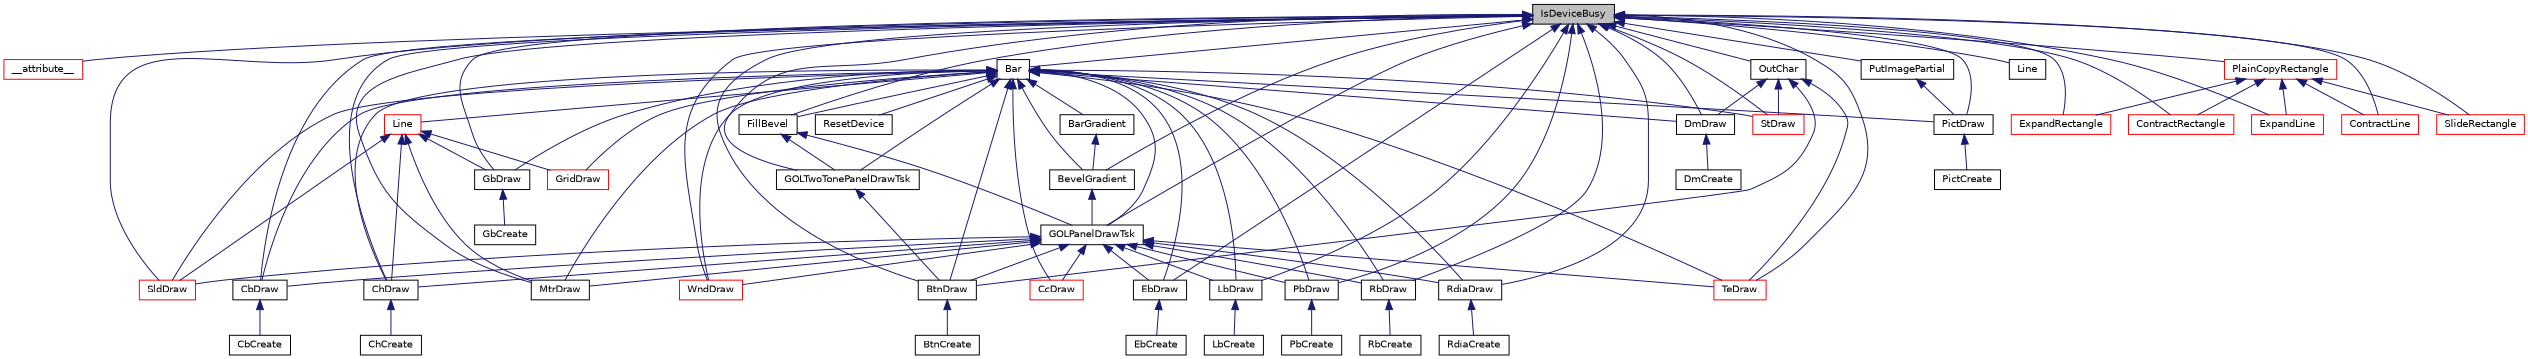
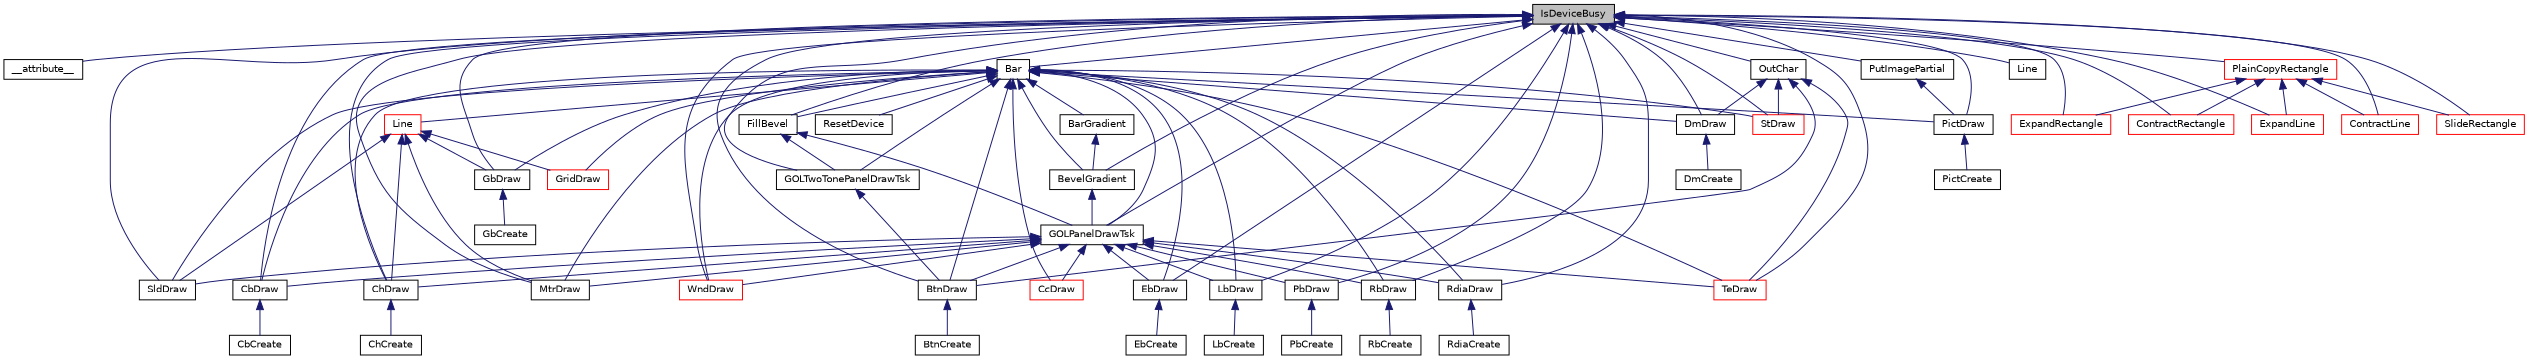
node "__attribute__": color red -> black
edge "PbDraw" -> "Bar": removed
node "SldDraw": color red -> black
